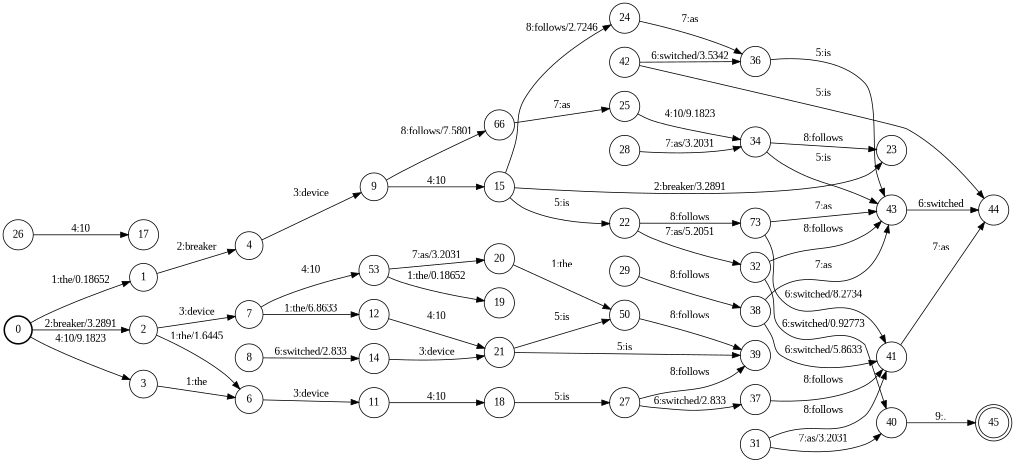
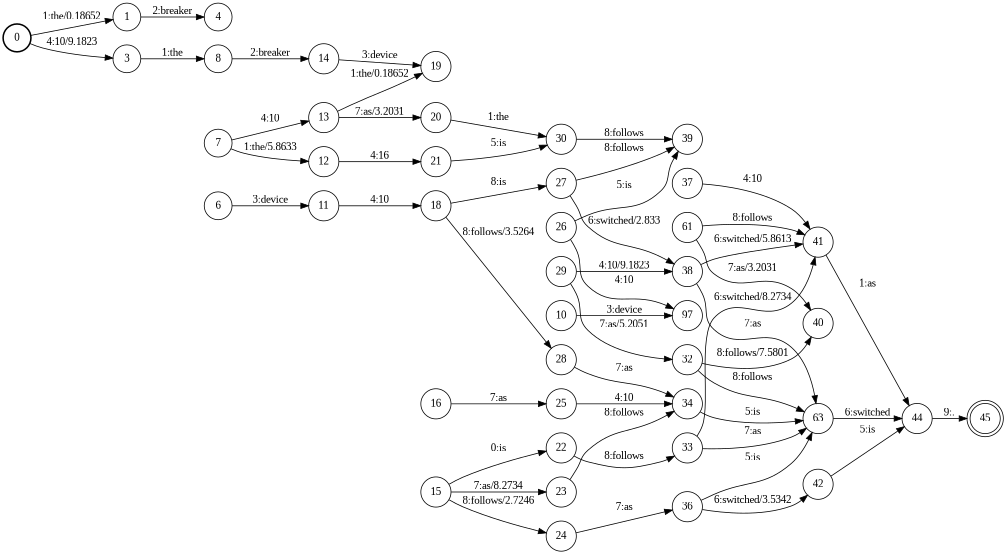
edge "42" -> "36": reversed
edge "25" -> "34": label "4:10/9.1823" -> "4:10"
node "66": label "66" -> "16"
edge "28" -> "34": label "7:as/3.2031" -> "7:as"
edge "34" -> "23": reversed
node "9": removed
edge "15" -> "23": label "2:breaker/3.2891" -> "7:as/8.2734"
edge "15" -> "22": label "5:is" -> "0:is"
node "43": label "43" -> "63"
node "73": label "73" -> "33"
node "17": label "17" -> "97"
edge "41" -> "44": label "7:as" -> "1:as"
edge "22" -> "32": now "29" -> "32"
node "53": label "53" -> "13"
edge "29" -> "38": label "8:follows" -> "4:10/9.1823"
edge "18" -> "28": added, label "8:follows/3.5264"
edge "7" -> "12": label "1:the/6.8633" -> "1:the/5.8633"
node "50": label "50" -> "30"
edge "12" -> "21": label "4:10" -> "4:16"
node "10": added
edge "32" -> "40": label "6:switched/0.92773" -> "8:follows/7.5801"
node "2": removed
edge "38" -> "41": label "6:switched/5.8633" -> "6:switched/5.8613"
edge "8" -> "14": label "6:switched/2.833" -> "2:breaker"
edge "21" -> "39": now "26" -> "39"
edge "14" -> "21": now "14" -> "19"
edge "37" -> "41": label "8:follows" -> "4:10"
edge "3" -> "6": now "3" -> "8"
edge "18" -> "27": label "5:is" -> "8:is"
edge "27" -> "37": now "27" -> "38"
edge "40" -> "45": now "44" -> "45"
node "31": label "31" -> "61"
